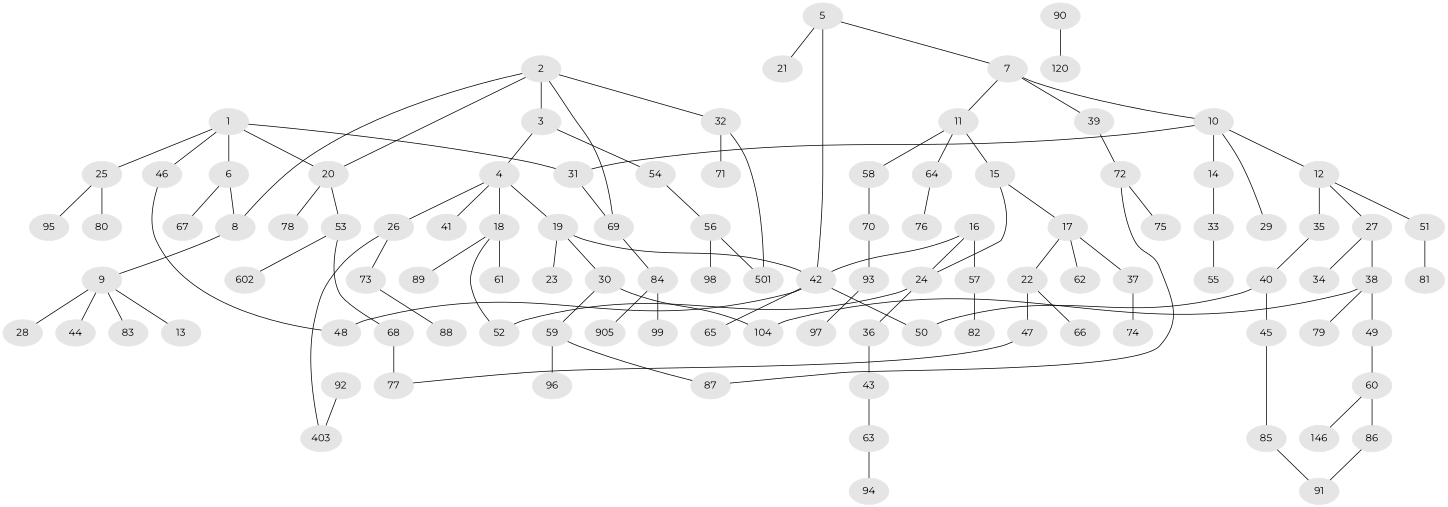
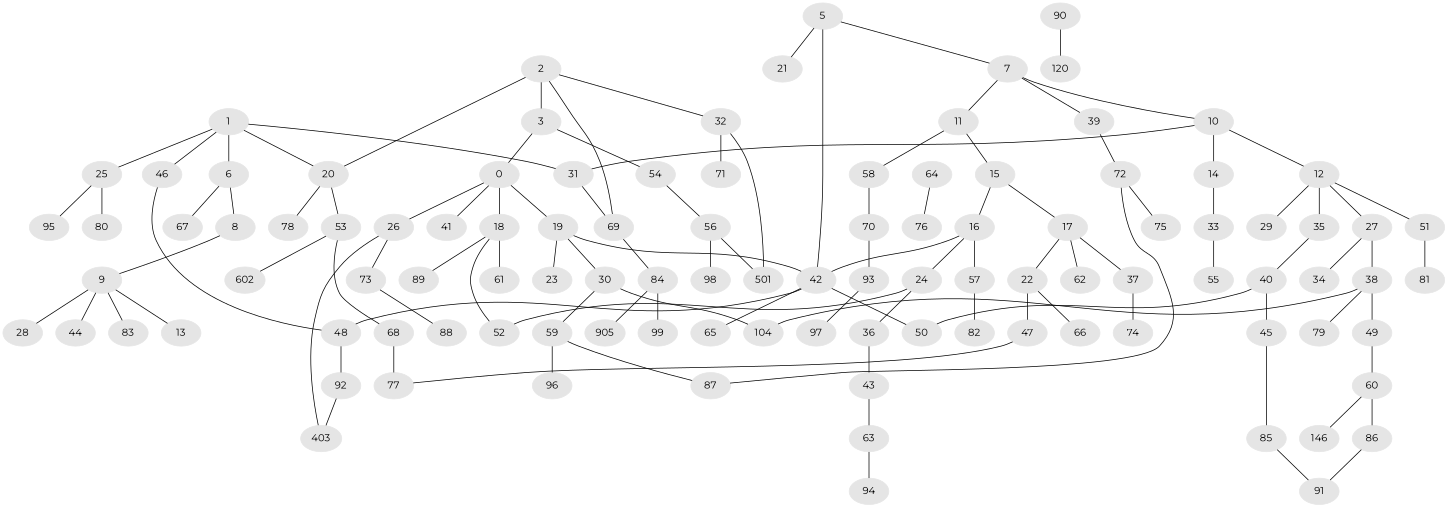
edge "2" -- "8": removed
edge "11" -- "64": removed
edge "10" -- "29": now "12" -- "29"
node "4": label "4" -> "0"
edge "15" -- "24": now "15" -- "16"
edge "48" -- "92": added
